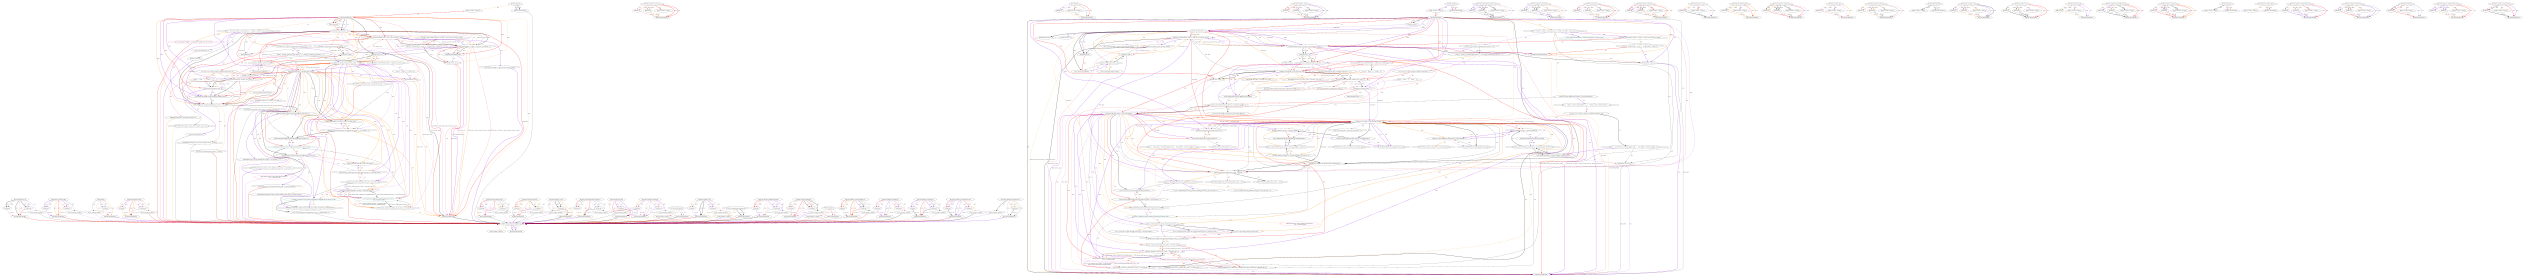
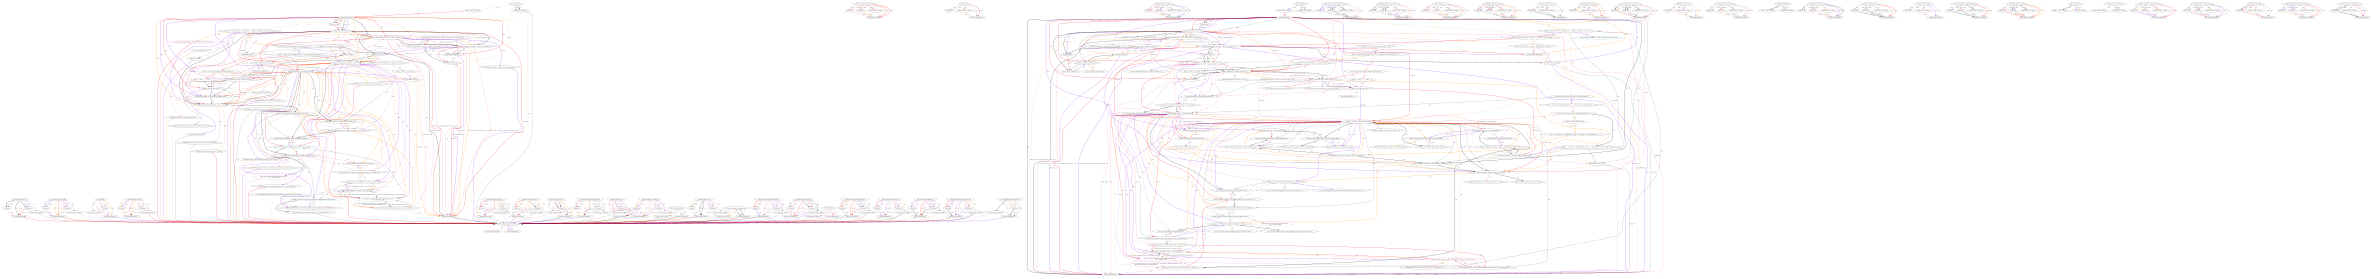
node "(CONTROL_STRUCTURE,ELSE,else)": added
